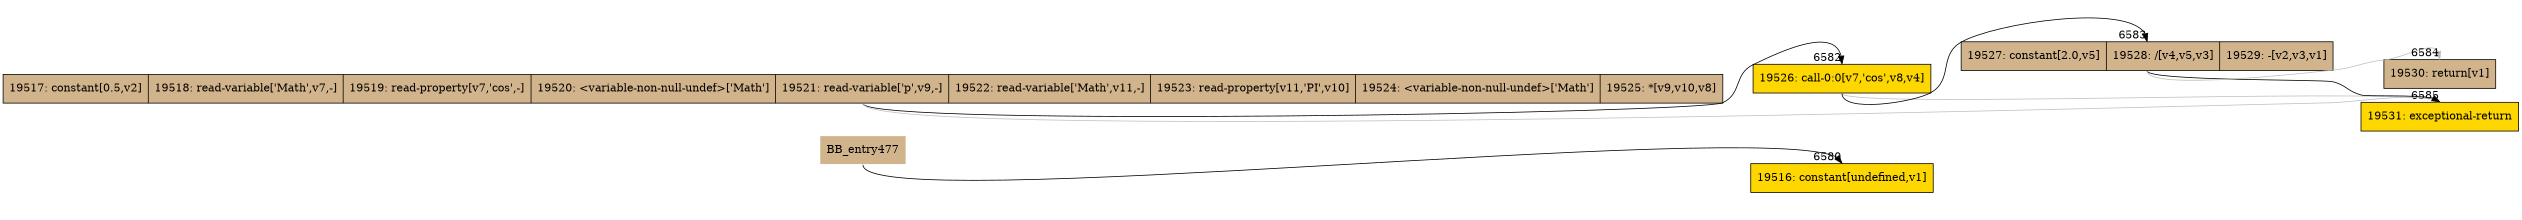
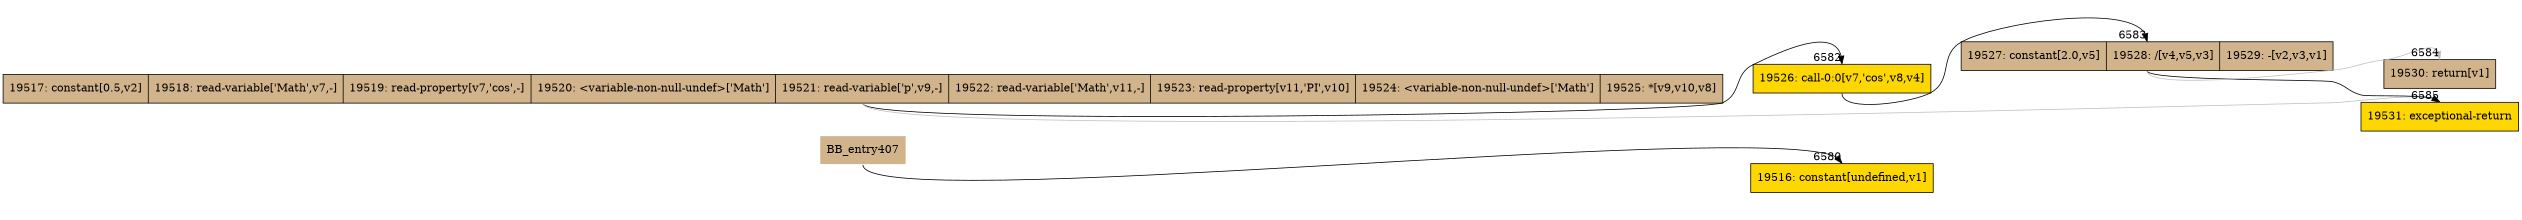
edge "19526: call-0:0[v7,'cos',v8,v4]" -> "19531: exceptional-return": removed
node "BB_entry477": label "BB_entry477" -> "BB_entry407"
